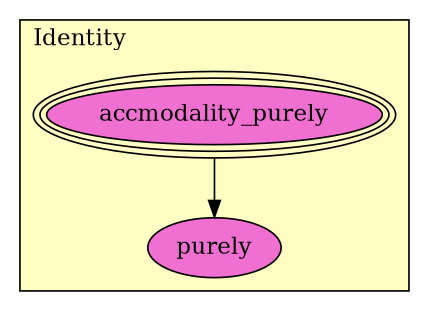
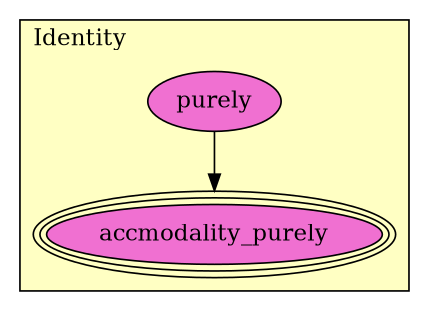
edge "accmodality_purely" -> "purely": reversed
